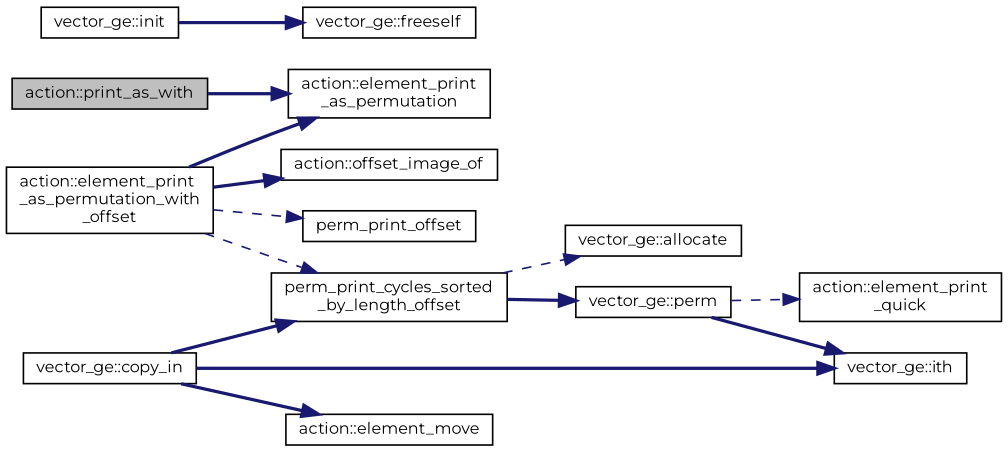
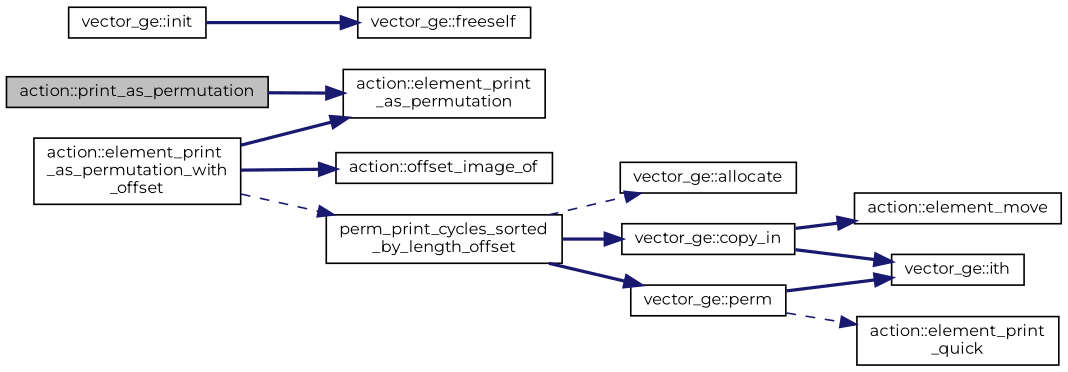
node "action::print_as_with": label "action::print_as_with" -> "action::print_as_permutation"
node "perm_print_offset": removed
edge "vector_ge::copy_in" -> "perm_print_cycles_sorted _by_length_offset": reversed
